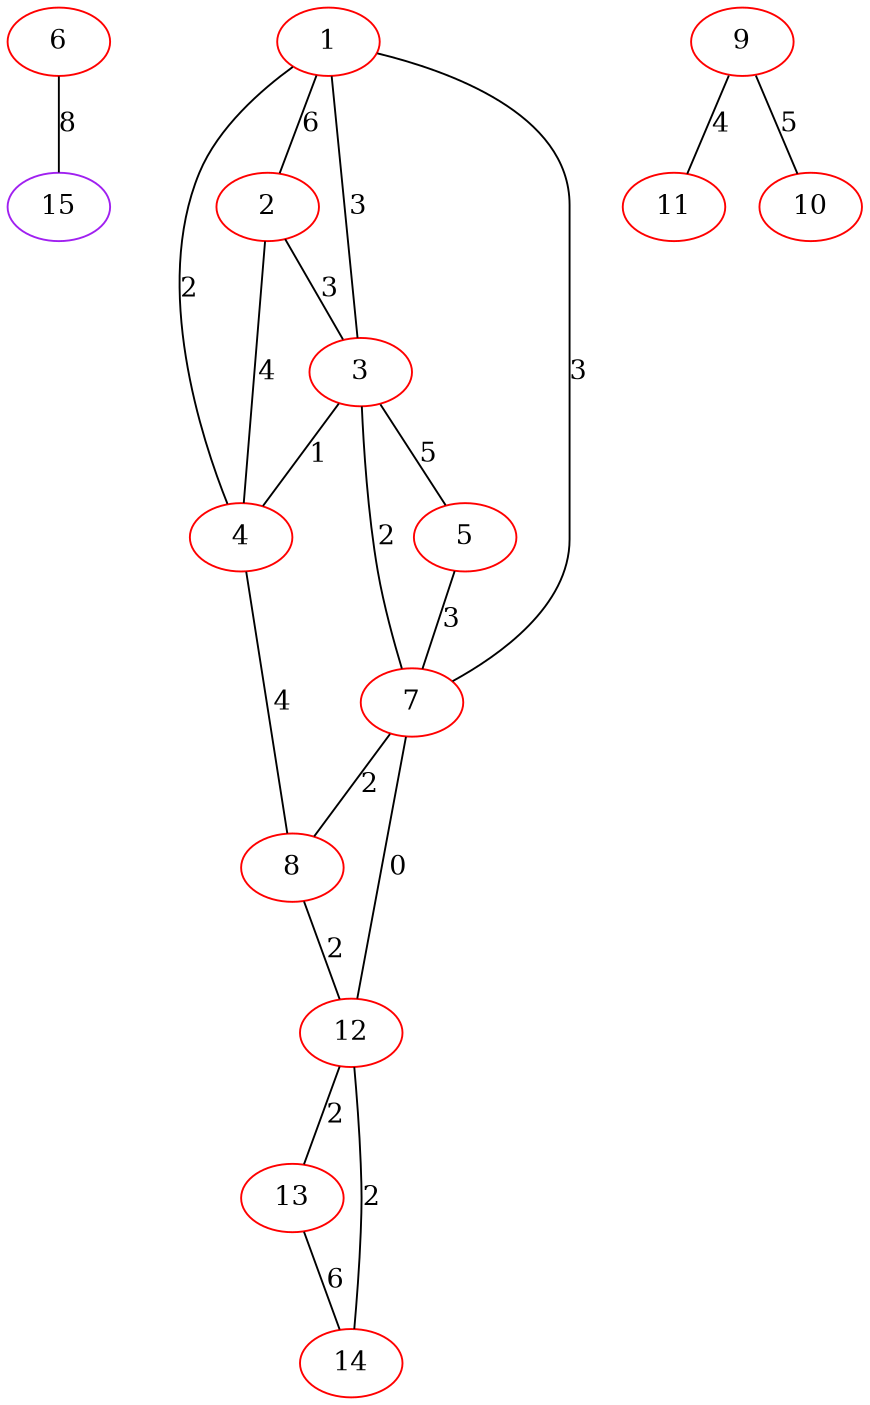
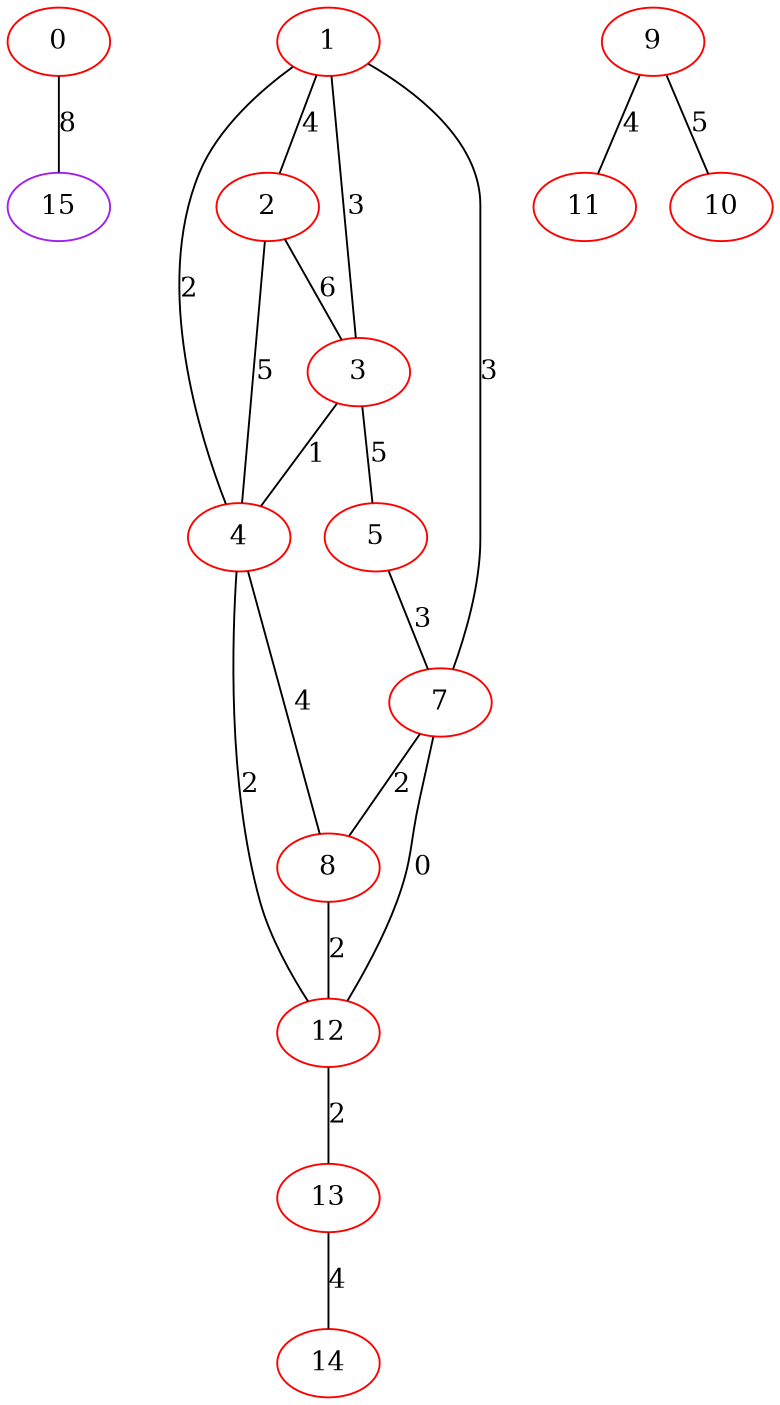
node "6": label "6" -> "0"
edge "1" -- "2": label "6" -> "4"
edge "2" -- "3": label "3" -> "6"
edge "2" -- "4": label "4" -> "5"
edge "3" -- "7": removed, label "2"
edge "12" -- "14": now "12" -- "4"
edge "13" -- "14": label "6" -> "4"
